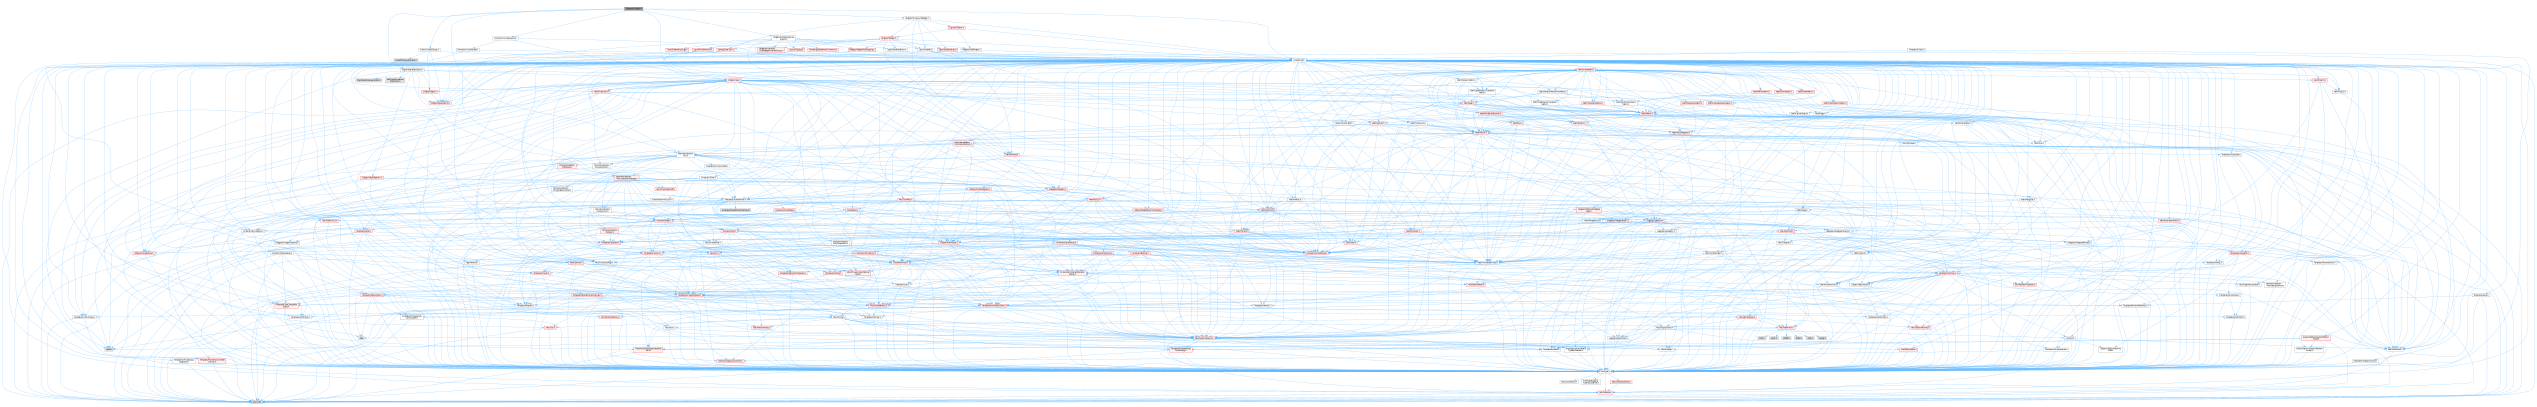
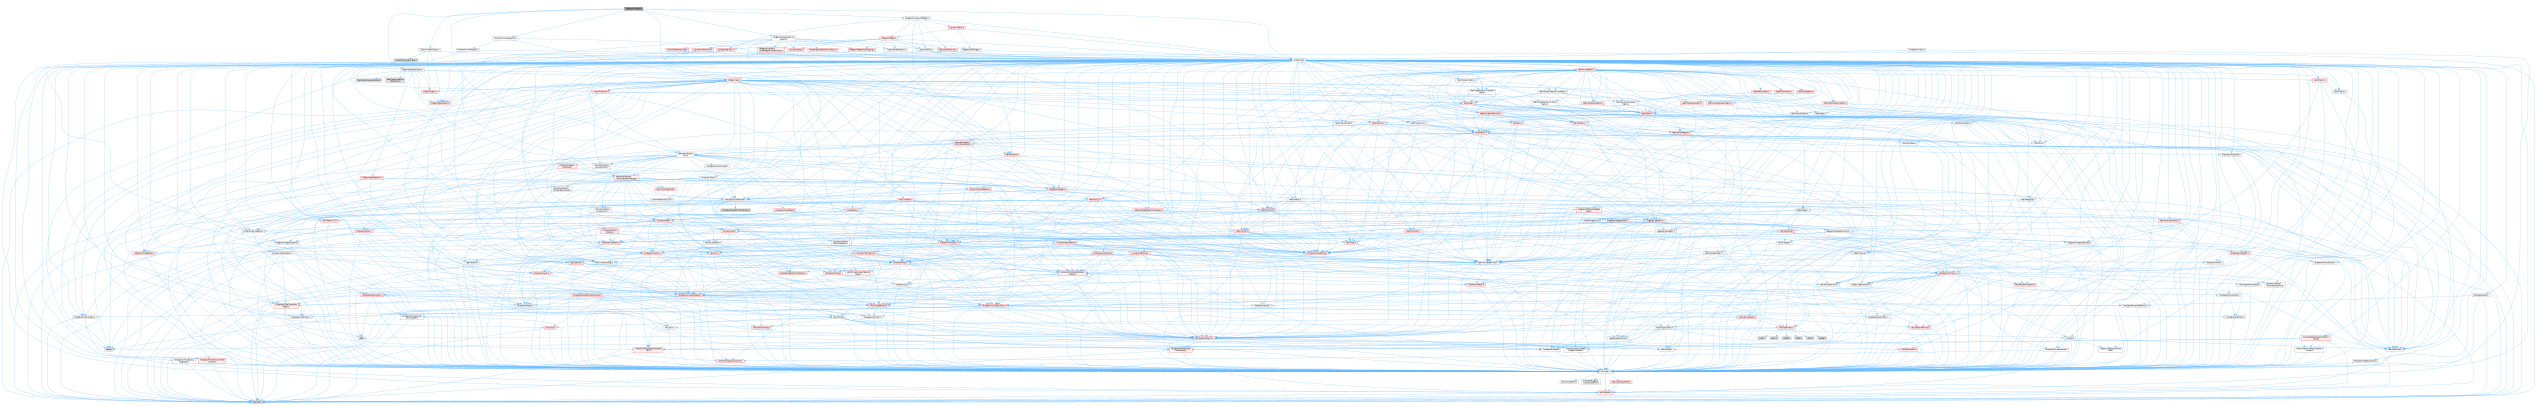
node "HAL/PlatformMemory.h": removed
